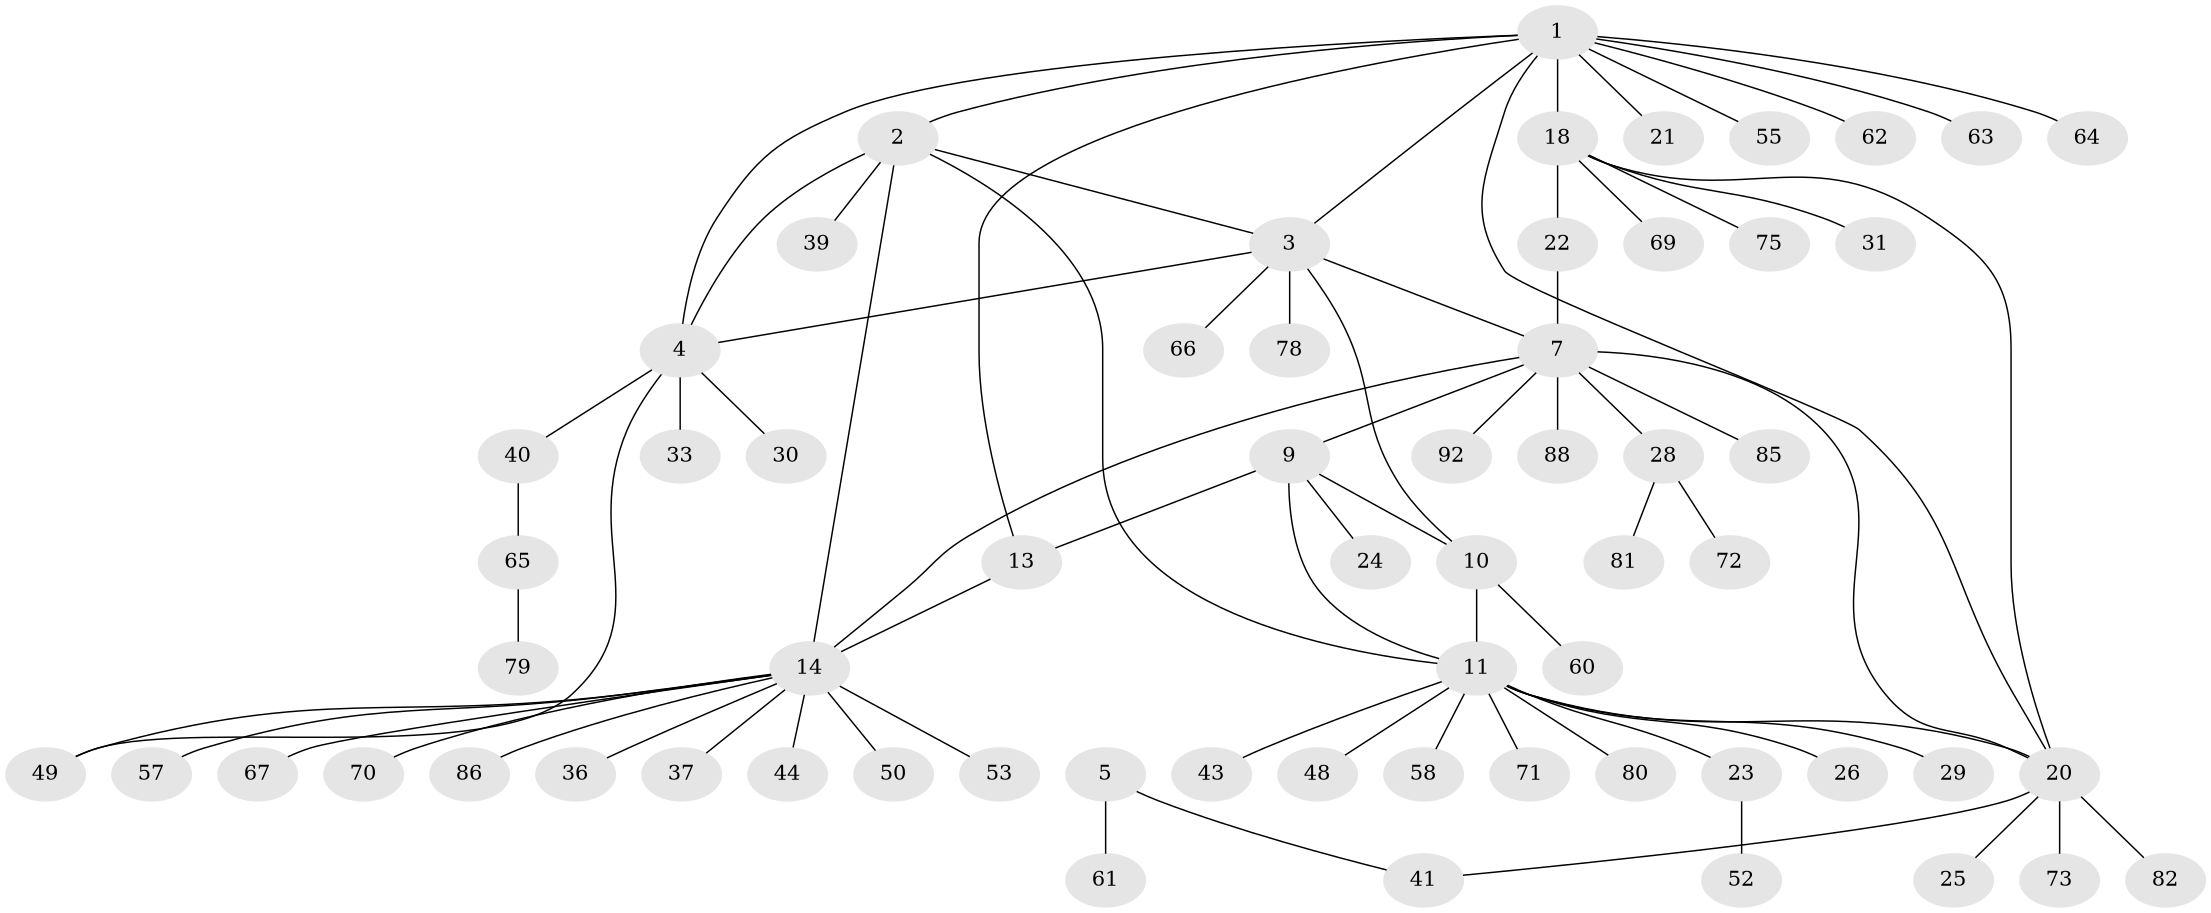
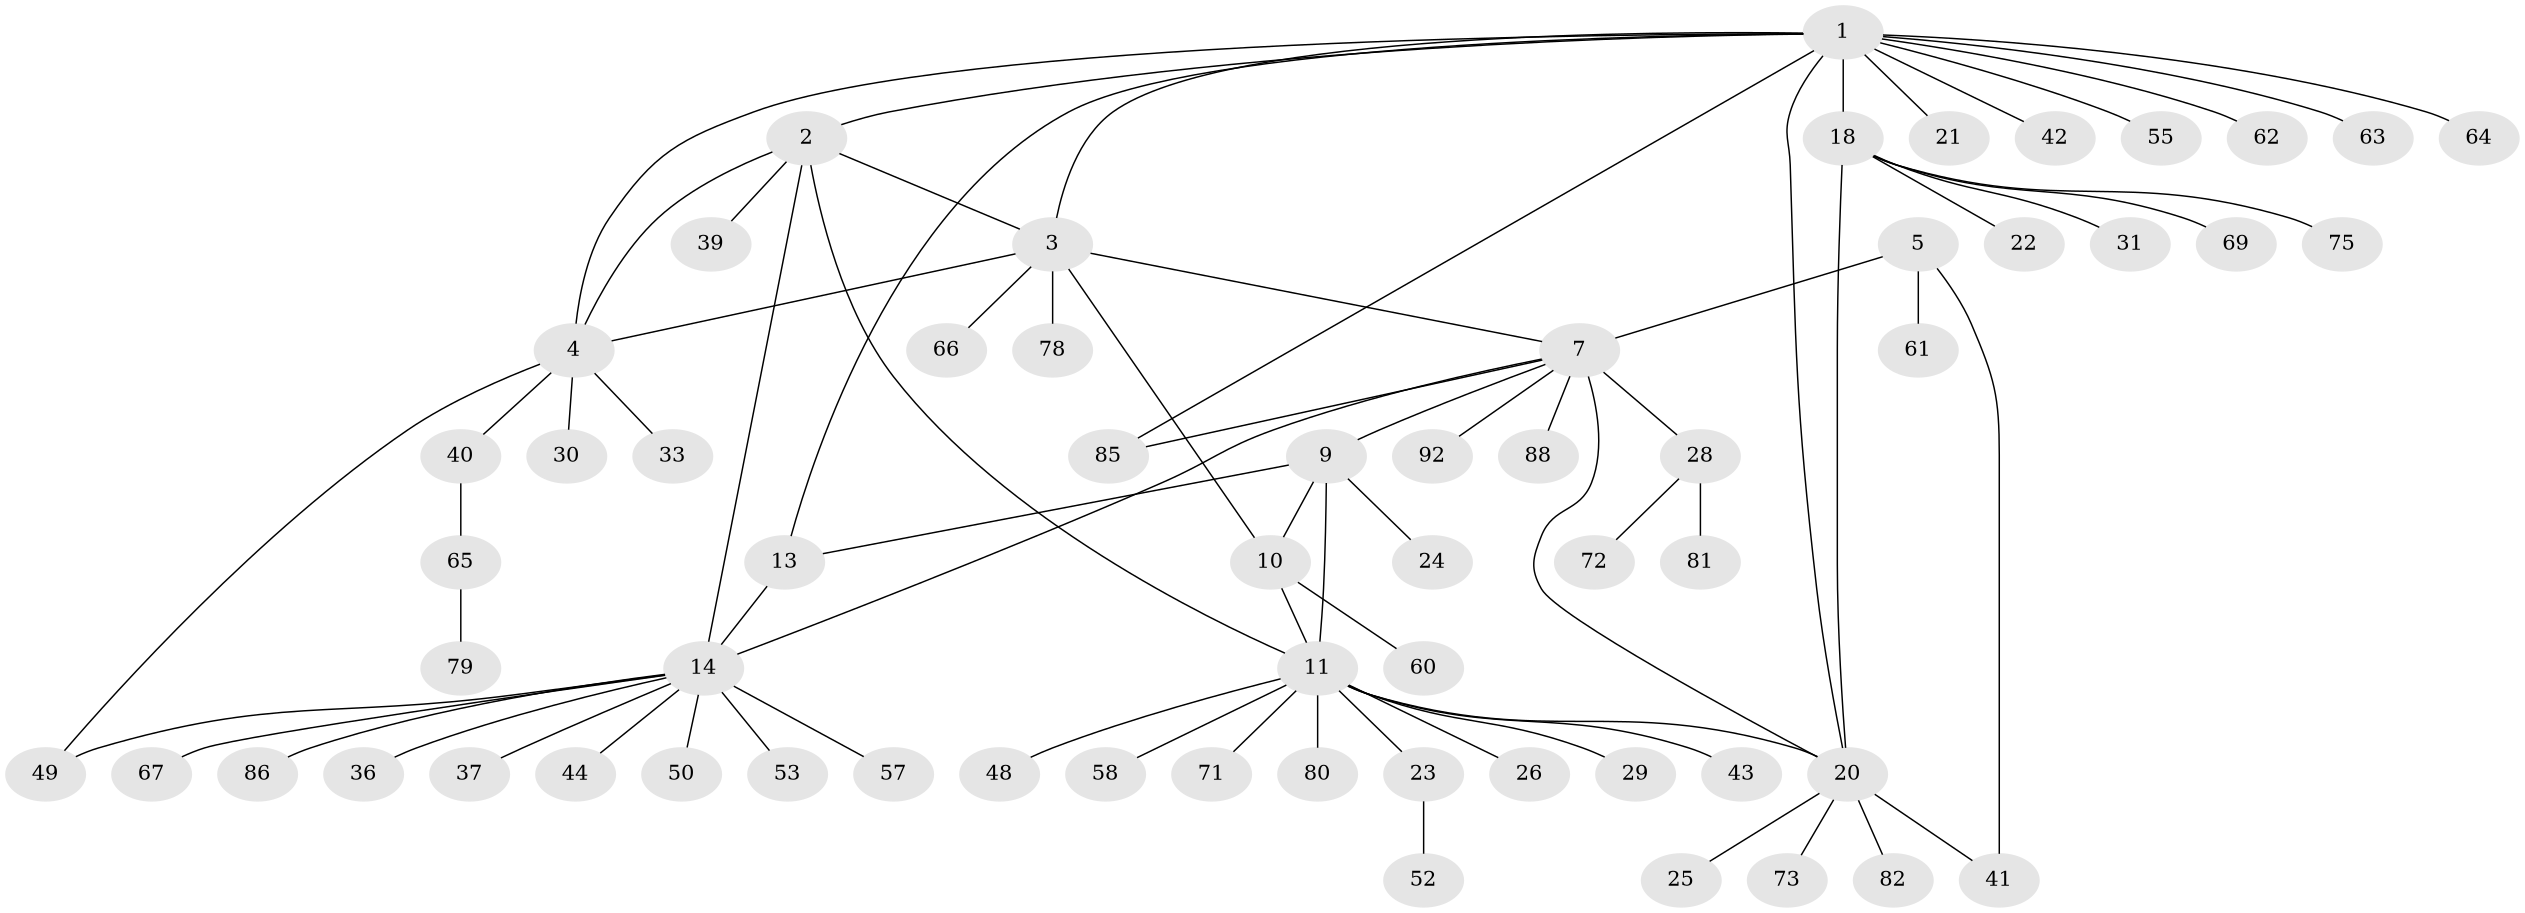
node "42": added
edge "1" -- "85": added
edge "22" -- "7": now "5" -- "7"
node "70": removed
